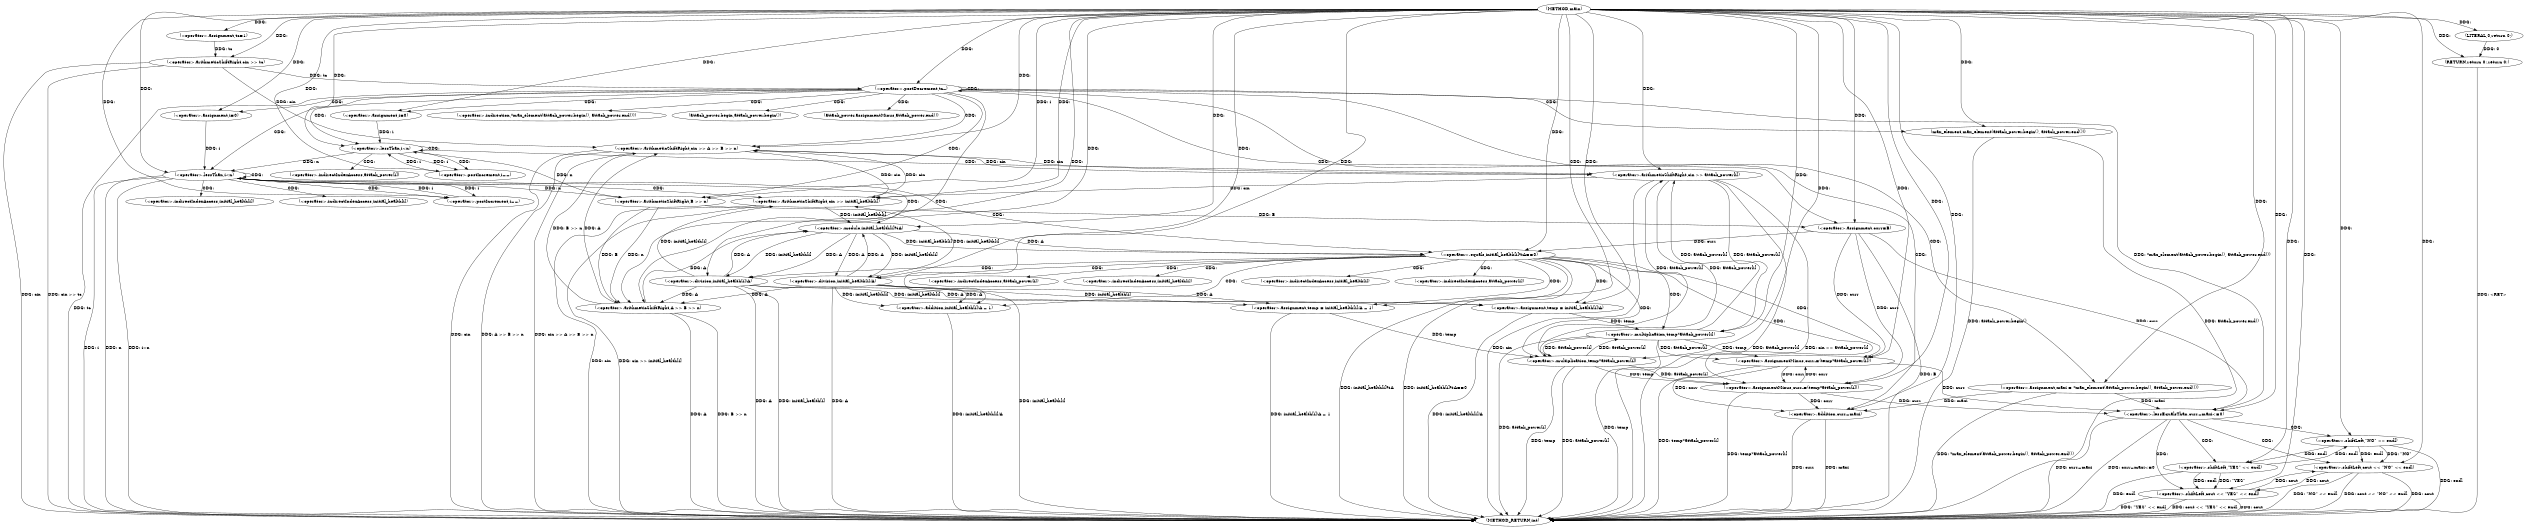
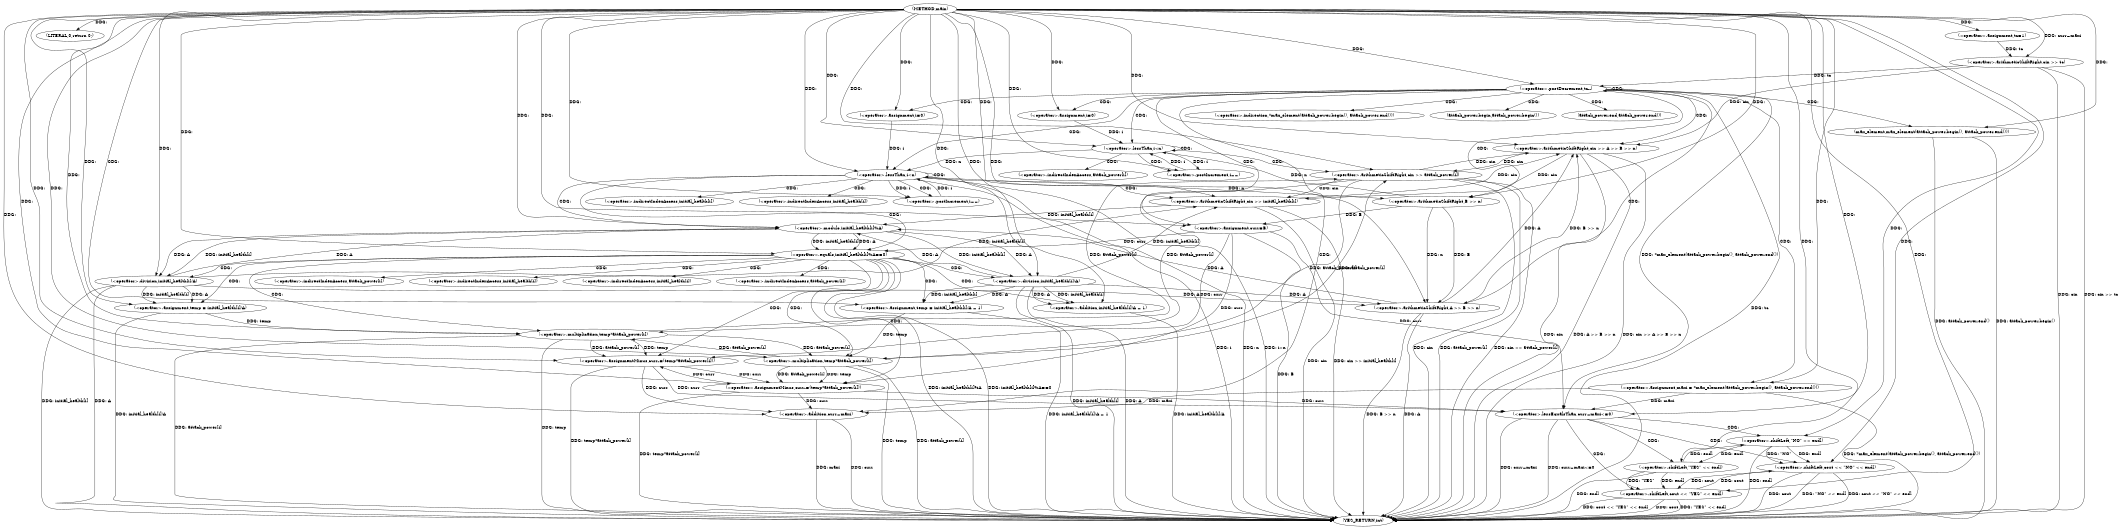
edge "(METHOD,main)" -> "(<operator>.arithmeticShiftRight,cin >> tc)": label "DDG: " -> "DDG: curr+maxi"
node "(RETURN,return 0;,return 0;)": removed
edge "(METHOD,main)" -> "(<operator>.arithmeticShiftRight,B >> n)": label "DDG: i" -> "DDG: "
node "(attack_power.assignmentMinus,attack_power.end())": label "(attack_power.assignmentMinus,attack_power.end())" -> "(attack_power.end,attack_power.end())"
edge "(<operator>.arithmeticShiftRight,cin >> attack_power[i])" -> "(<operator>.arithmeticShiftRight,cin >> initial_health[i])": label "DDG: cin" -> "CDG: cin"
node "(METHOD_RETURN,int)": label "(METHOD_RETURN,int)" -> "(YES_RETURN,int)"
